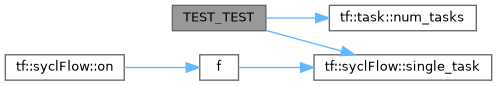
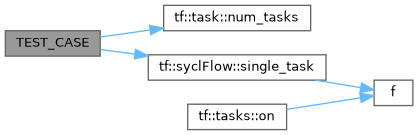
node "TEST_TEST": label "TEST_TEST" -> "TEST_CASE"
node "tf::syclFlow::on": label "tf::syclFlow::on" -> "tf::tasks::on"
edge "f" -> "tf::syclFlow::single_task": reversed
